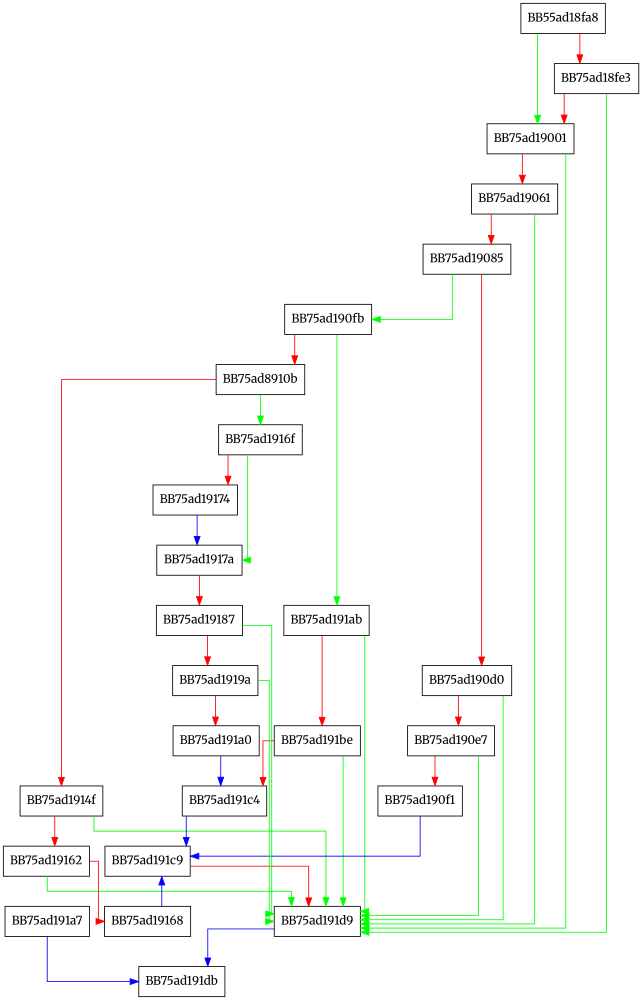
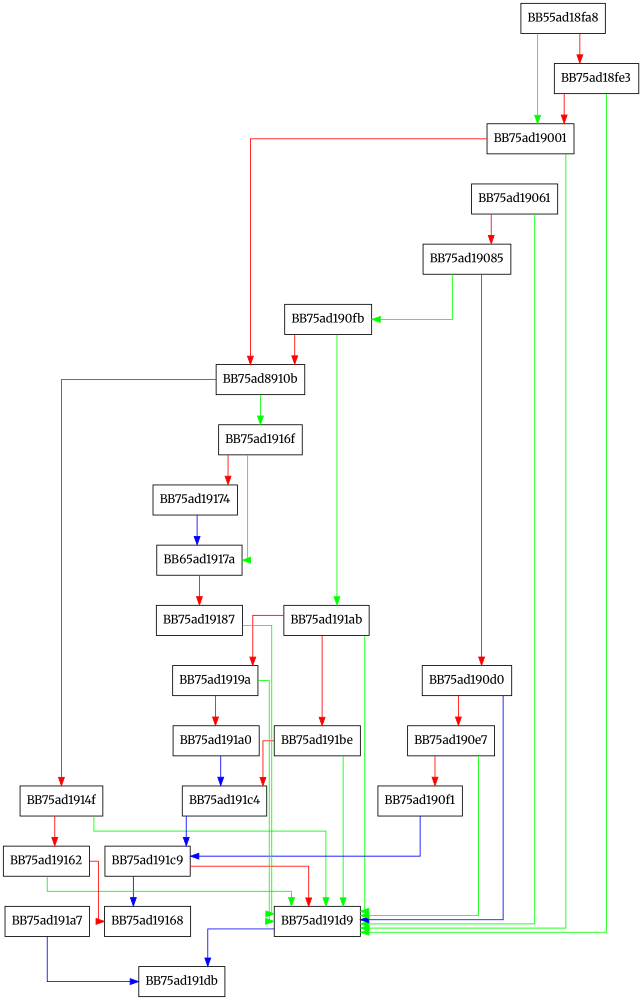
edge "BB75ad19001" -> "BB75ad19061": now "BB75ad19001" -> "BB75ad8910b"
node "BB75ad1917a": label "BB75ad1917a" -> "BB65ad1917a"
edge "BB75ad19187" -> "BB75ad1919a": now "BB75ad191ab" -> "BB75ad1919a"
edge "BB75ad190d0" -> "BB75ad191d9": color green -> blue
edge "BB75ad19168" -> "BB75ad191c9": reversed
